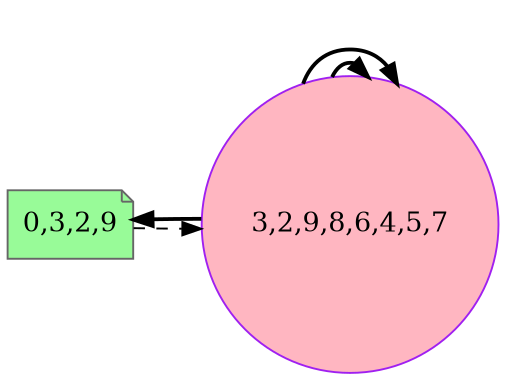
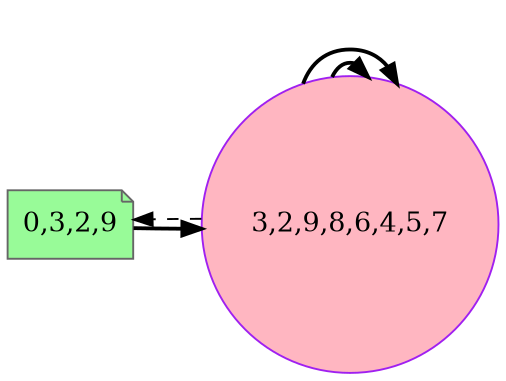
edge "3,2,9,8,6,4,5,7" -> "0,3,2,9": style bold -> dashed
edge "0,3,2,9" -> "3,2,9,8,6,4,5,7": style dashed -> bold
